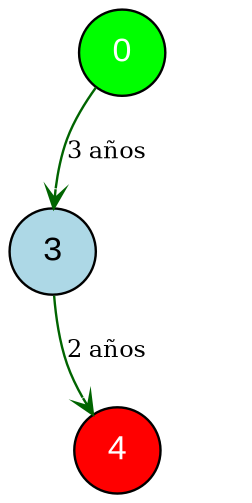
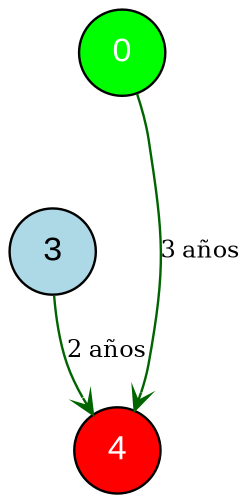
edge "0" -> "3": now "0" -> "4"
